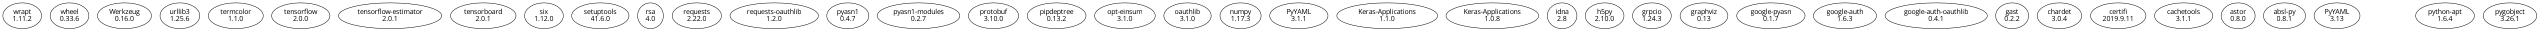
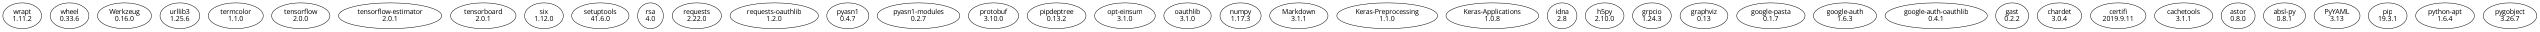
node "PyYAML 3.1.1": label "PyYAML 3.1.1" -> "Markdown 3.1.1"
node "Keras-Applications 1.1.0": label "Keras-Applications 1.1.0" -> "Keras-Preprocessing 1.1.0"
node "google-pyasn 0.1.7": label "google-pyasn 0.1.7" -> "google-pasta 0.1.7"
node "pip 19.3.1": added
node "pygobject 3.26.1": label "pygobject 3.26.1" -> "pygobject 3.26.7"
